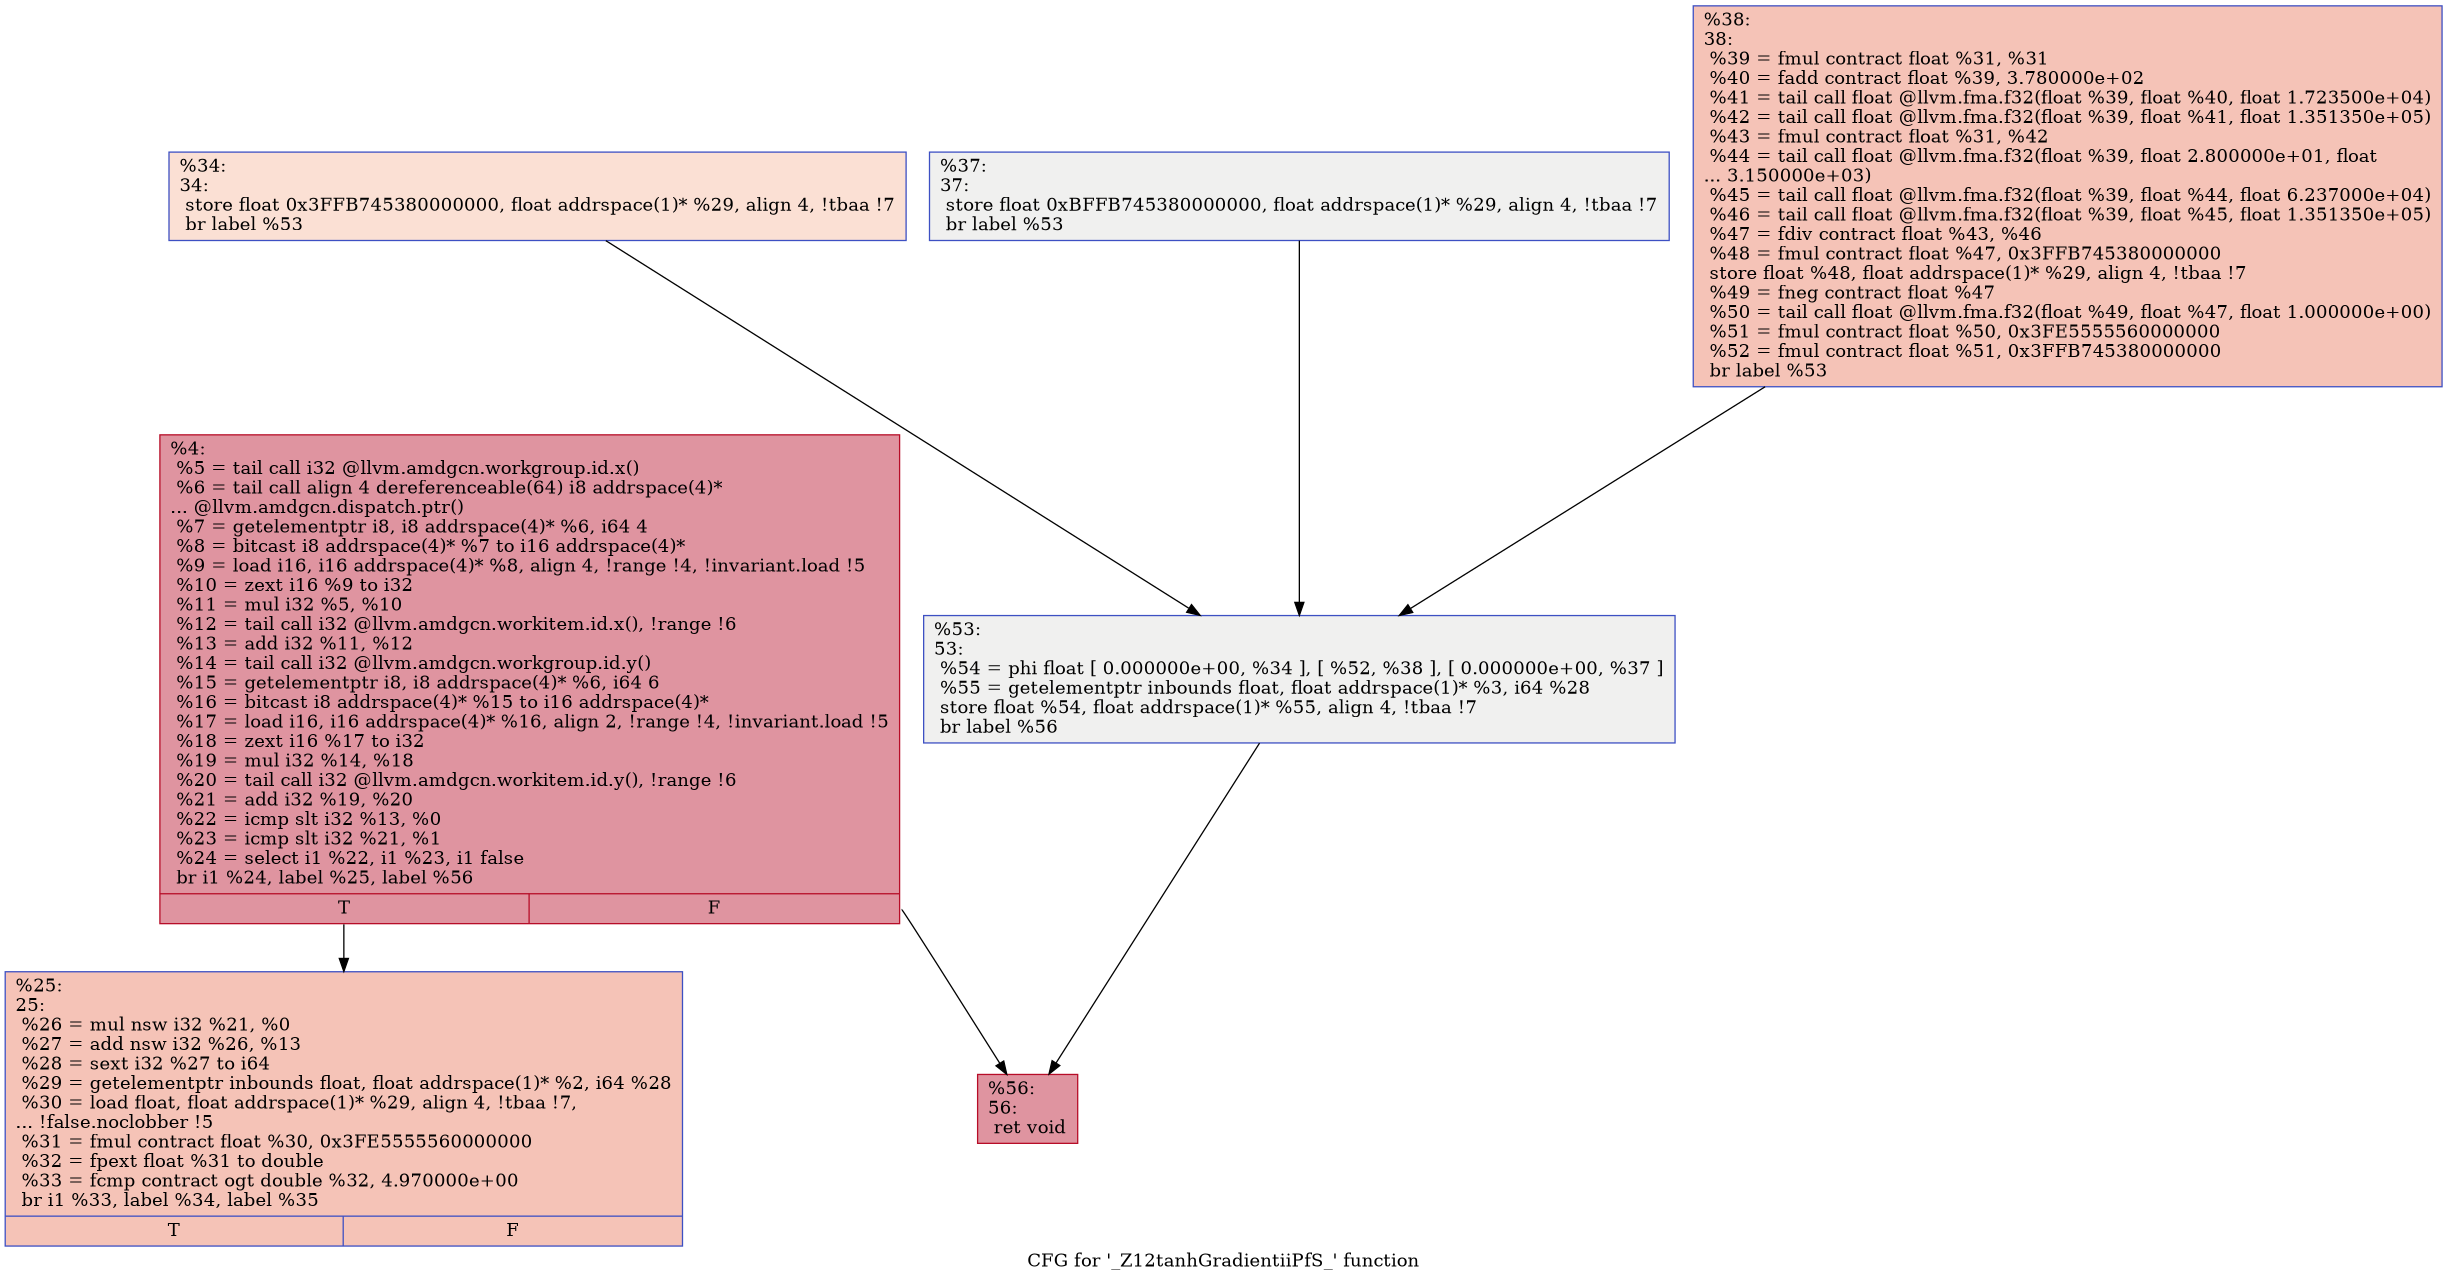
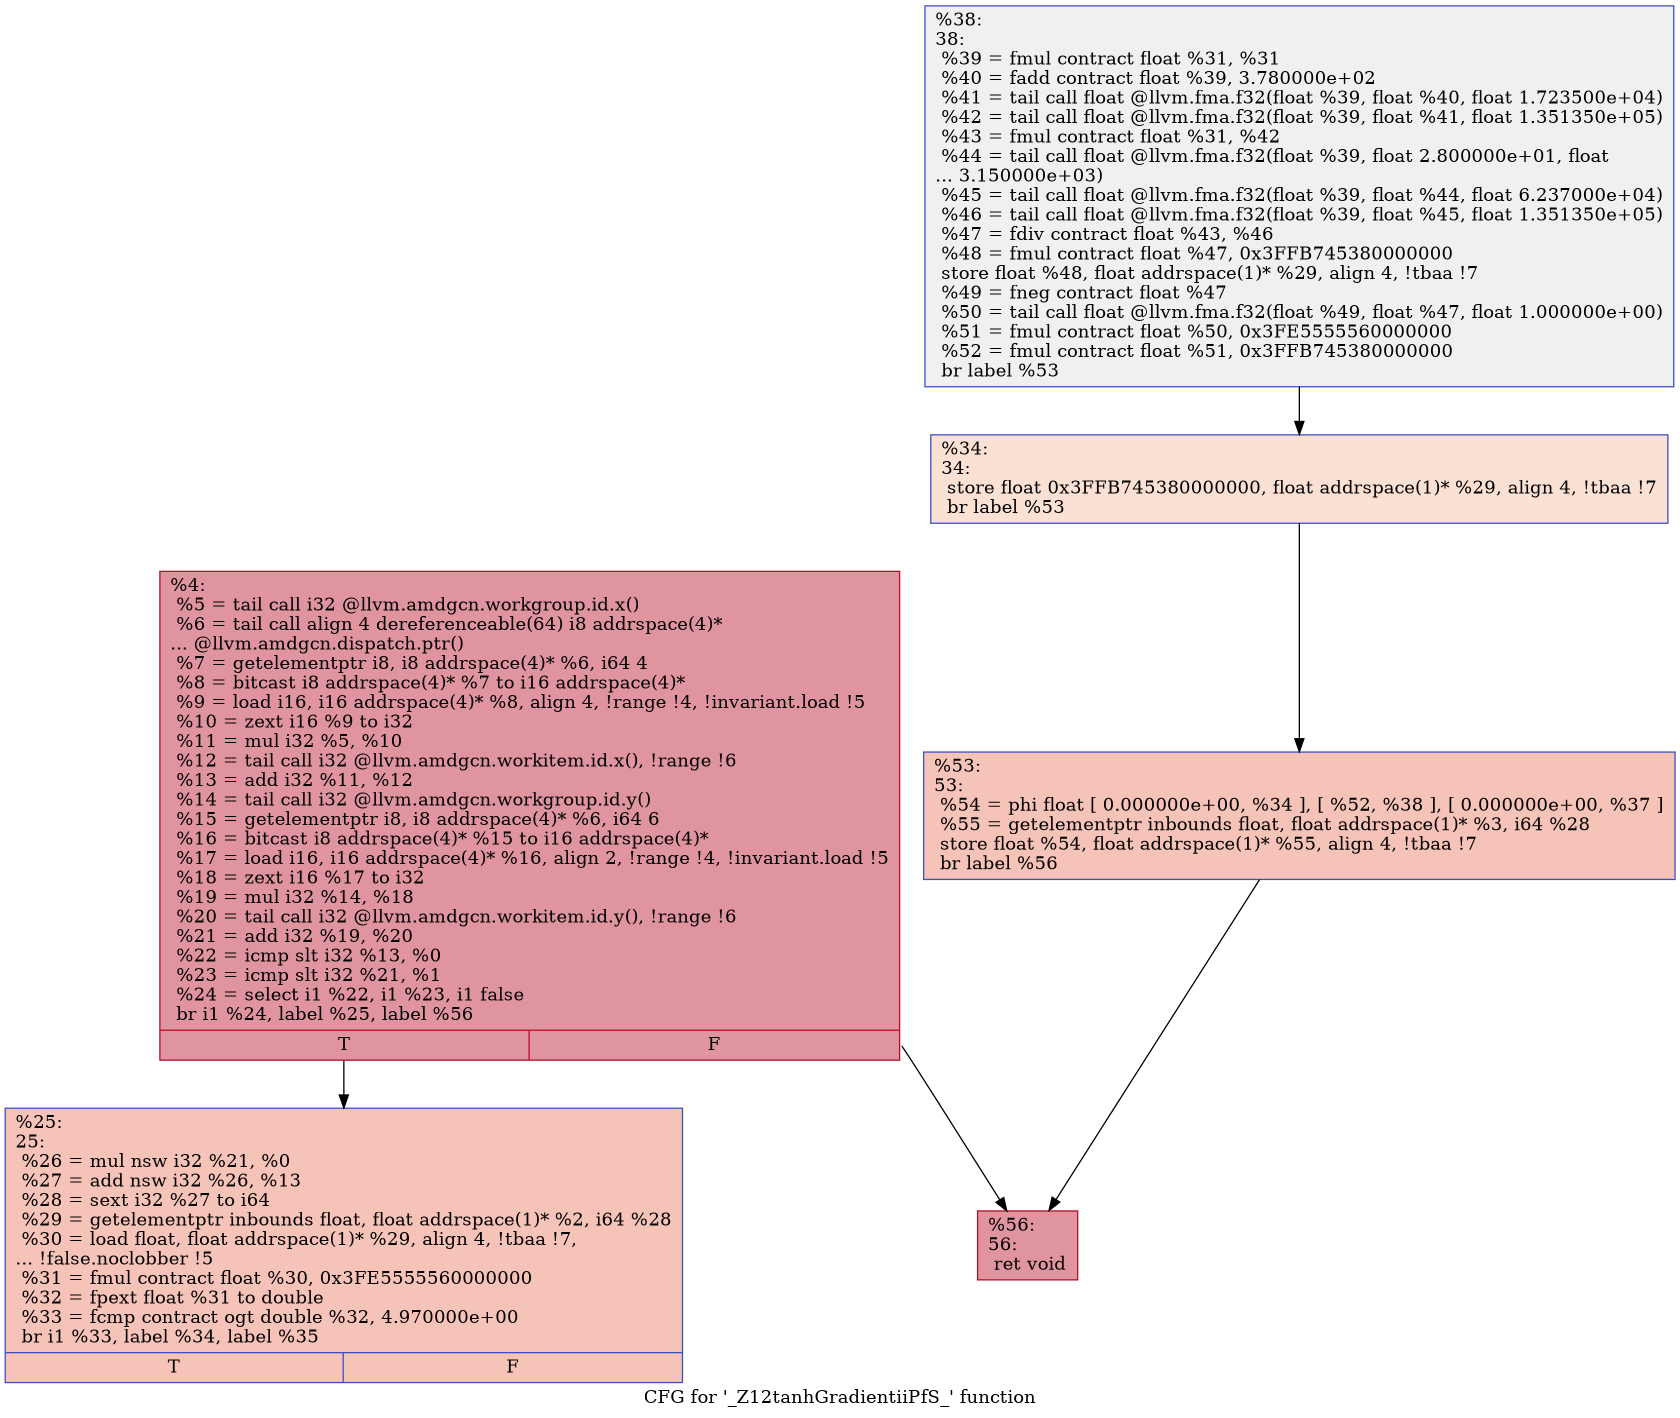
node "%37:": removed
node "%38:": fillcolor #e8765c70 -> #dedcdb70
edge "%38:" -> "%53:": now "%38:" -> "%34:"
node "%53:": fillcolor #dedcdb70 -> #e8765c70
